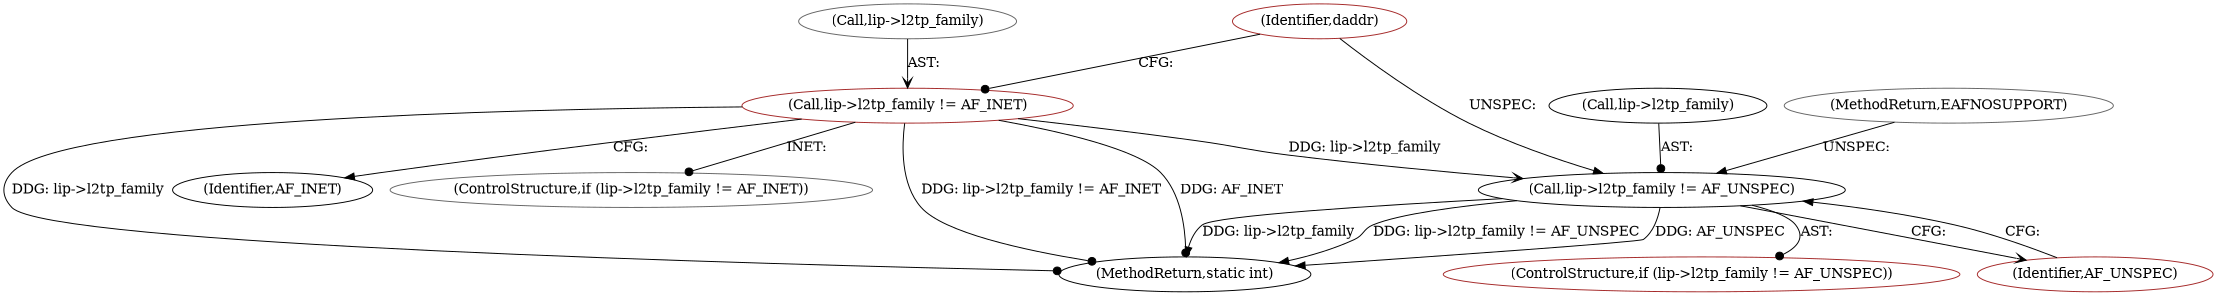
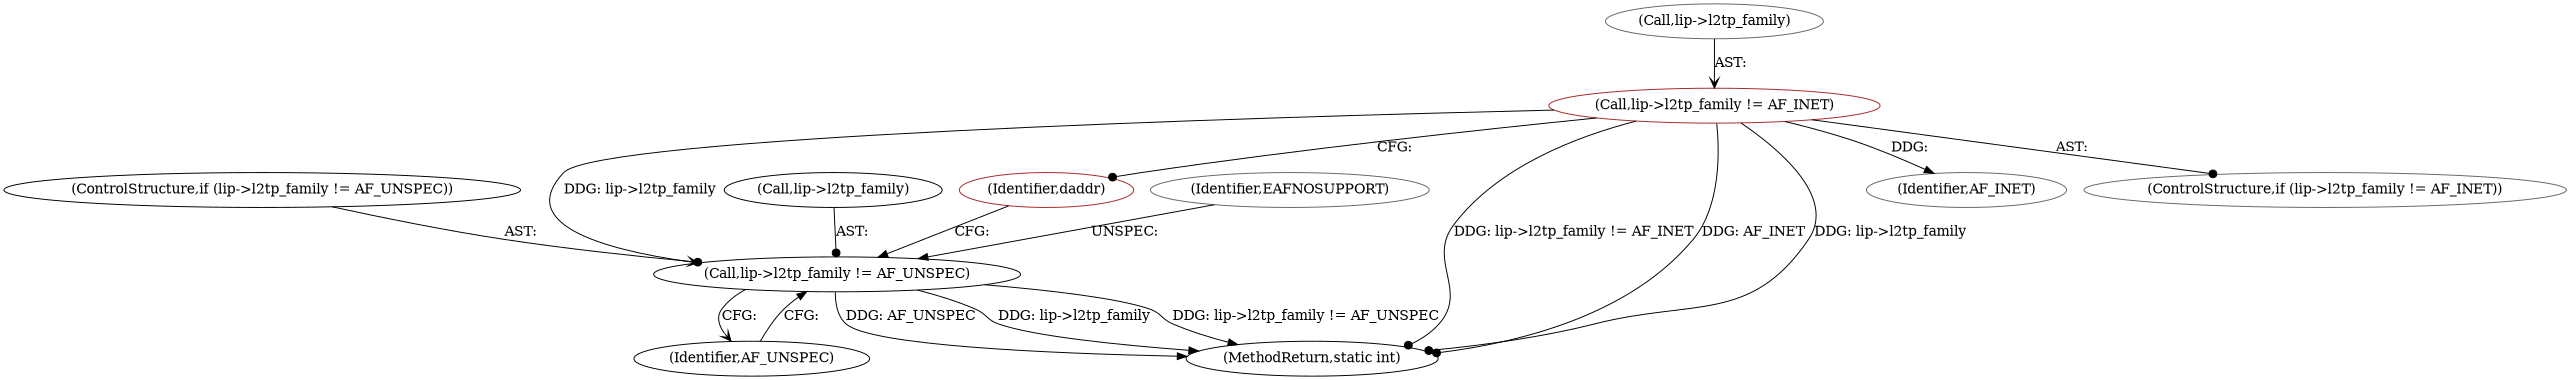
edge "(Identifier,daddr)" -> "(Call,lip->l2tp_family != AF_INET)": reversed
edge "(Identifier,daddr)" -> "(Call,lip->l2tp_family != AF_UNSPEC)": label "UNSPEC: " -> "CFG: "
node "(MethodReturn,EAFNOSUPPORT)": label "(MethodReturn,EAFNOSUPPORT)" -> "(Identifier,EAFNOSUPPORT)"
edge "(Call,lip->l2tp_family != AF_INET)" -> "(Identifier,AF_INET)": label "CFG: " -> "DDG: "
edge "(Call,lip->l2tp_family != AF_INET)" -> "(ControlStructure,if (lip->l2tp_family != AF_INET))": label "INET: " -> "AST: "
node "(Identifier,AF_INET)": color black -> gray40
edge "(Call,lip->l2tp_family != AF_UNSPEC)" -> "(ControlStructure,if (lip->l2tp_family != AF_UNSPEC))": reversed
node "(ControlStructure,if (lip->l2tp_family != AF_UNSPEC))": color brown -> black
node "(Identifier,AF_UNSPEC)": color brown -> black
